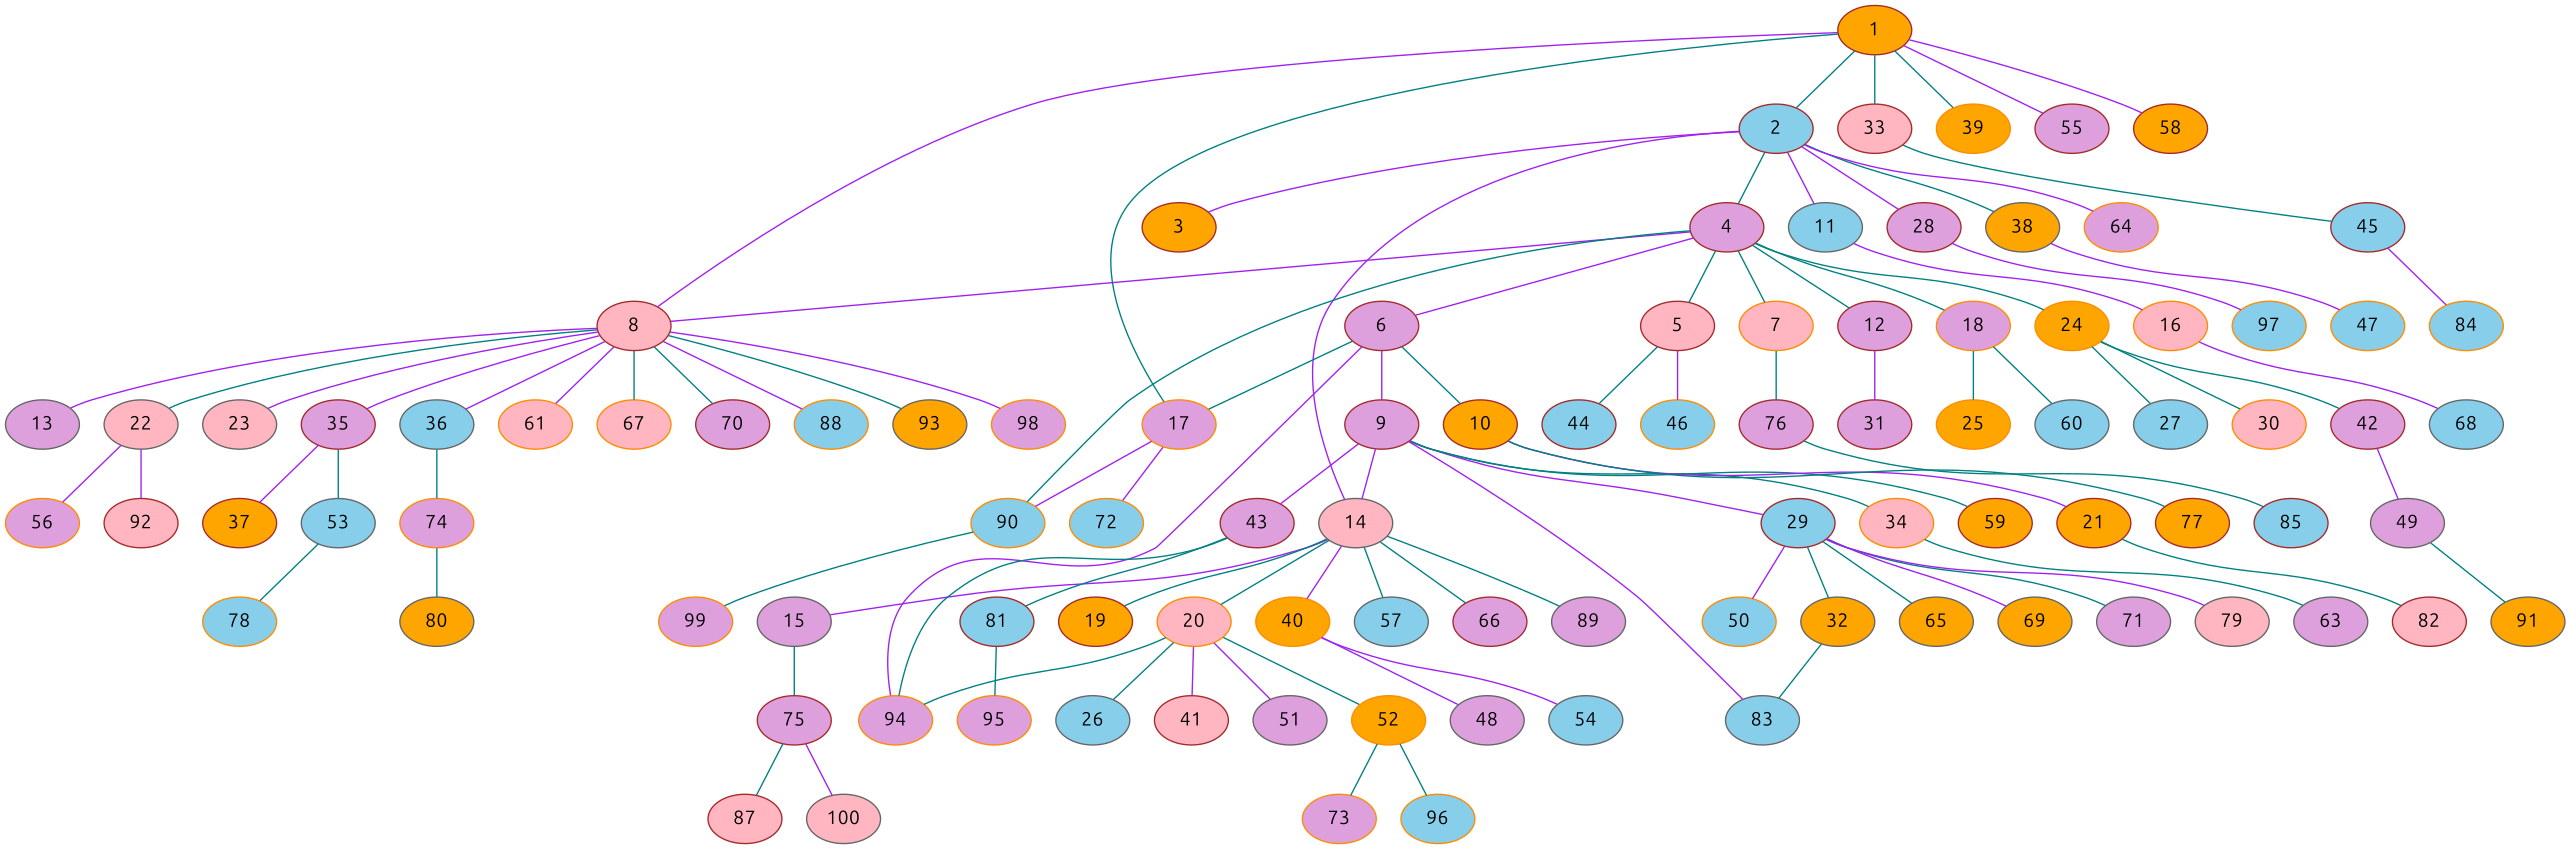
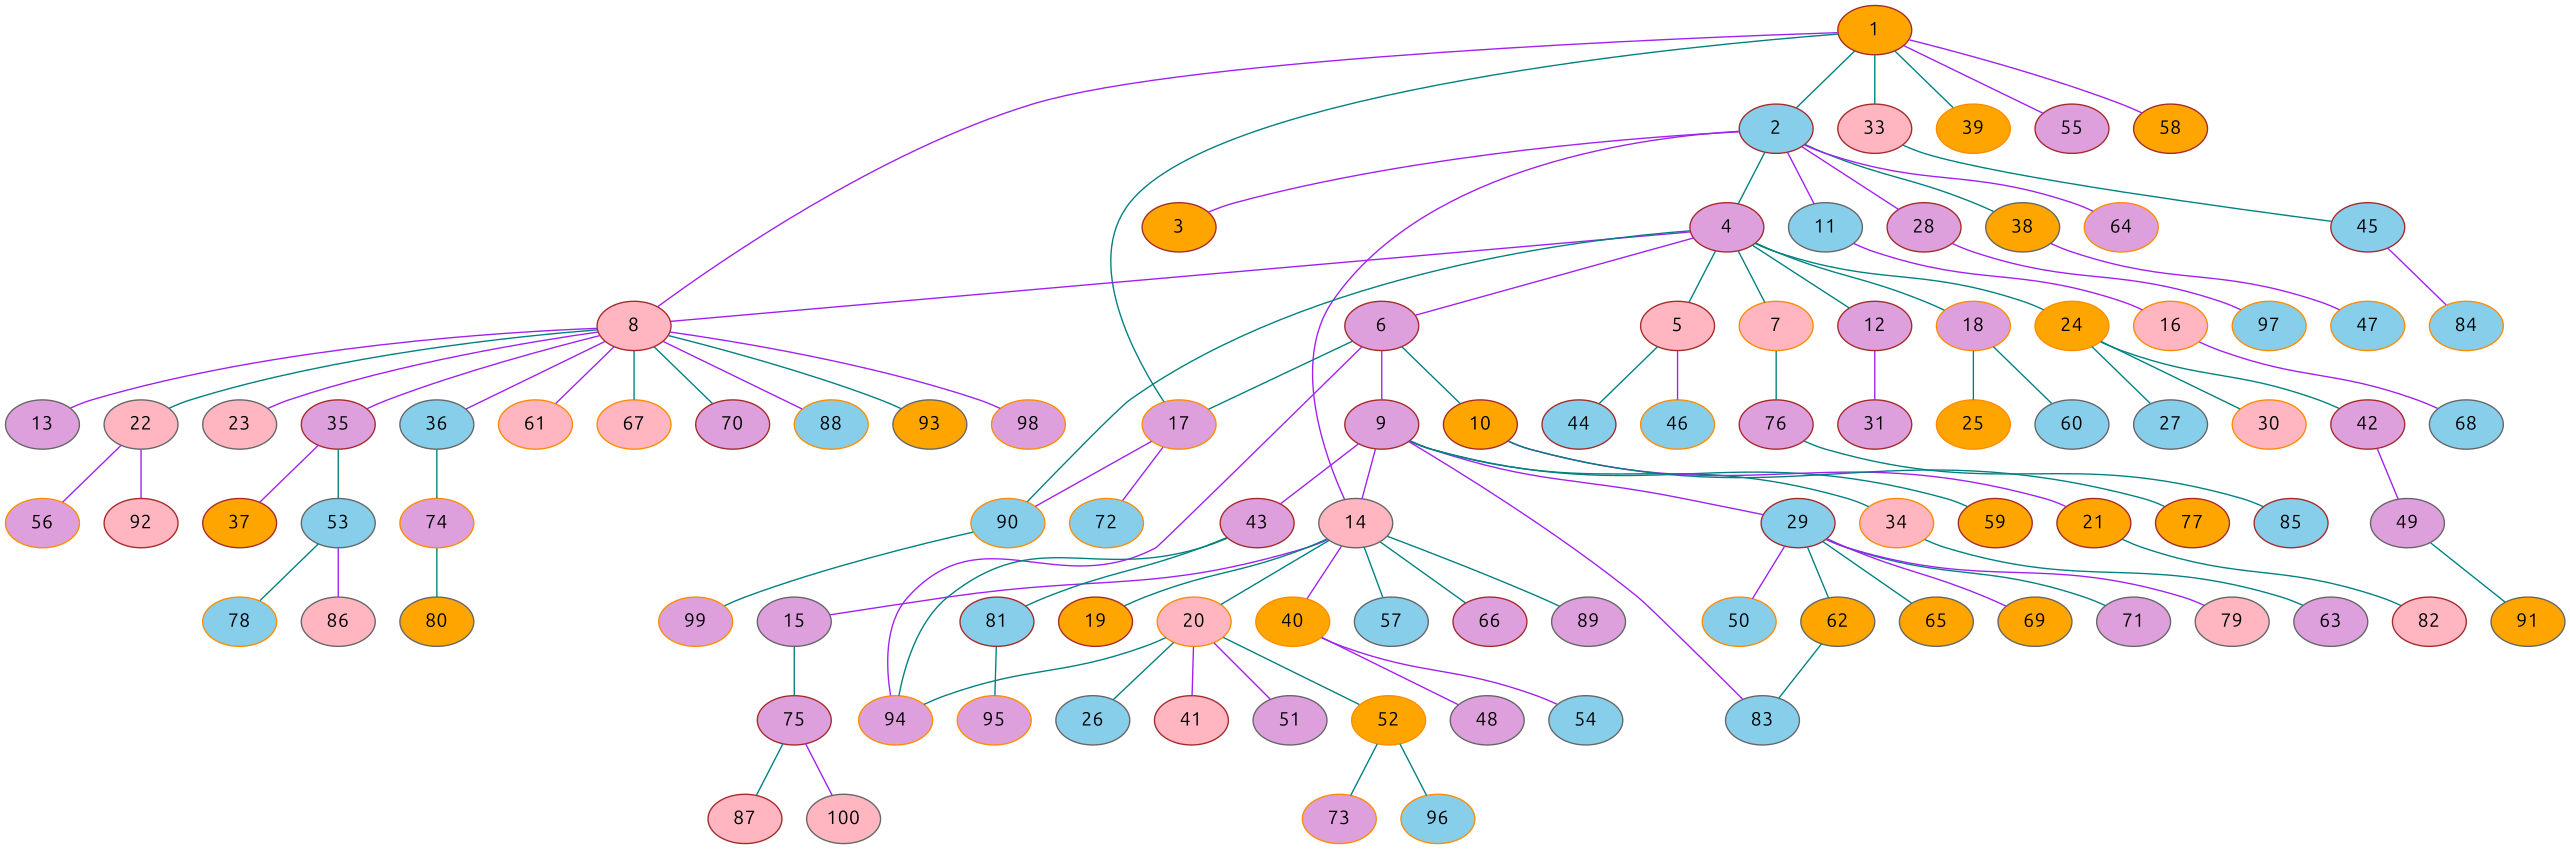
node "86": added
node "32": label "32" -> "62"
